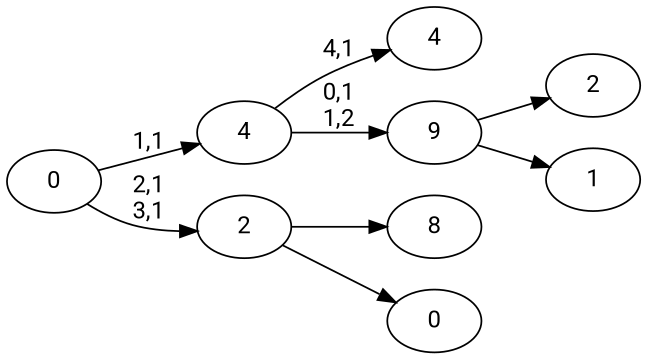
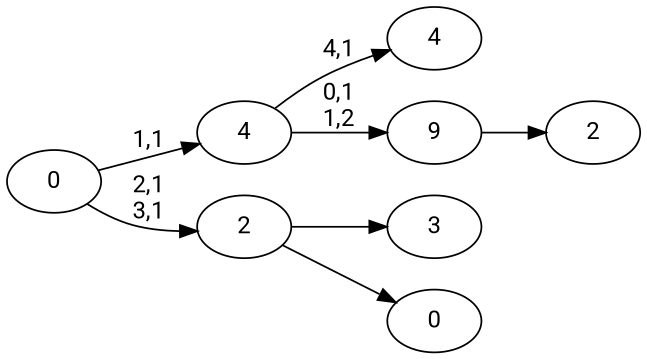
node "1": removed
node "8": label "8" -> "3"
